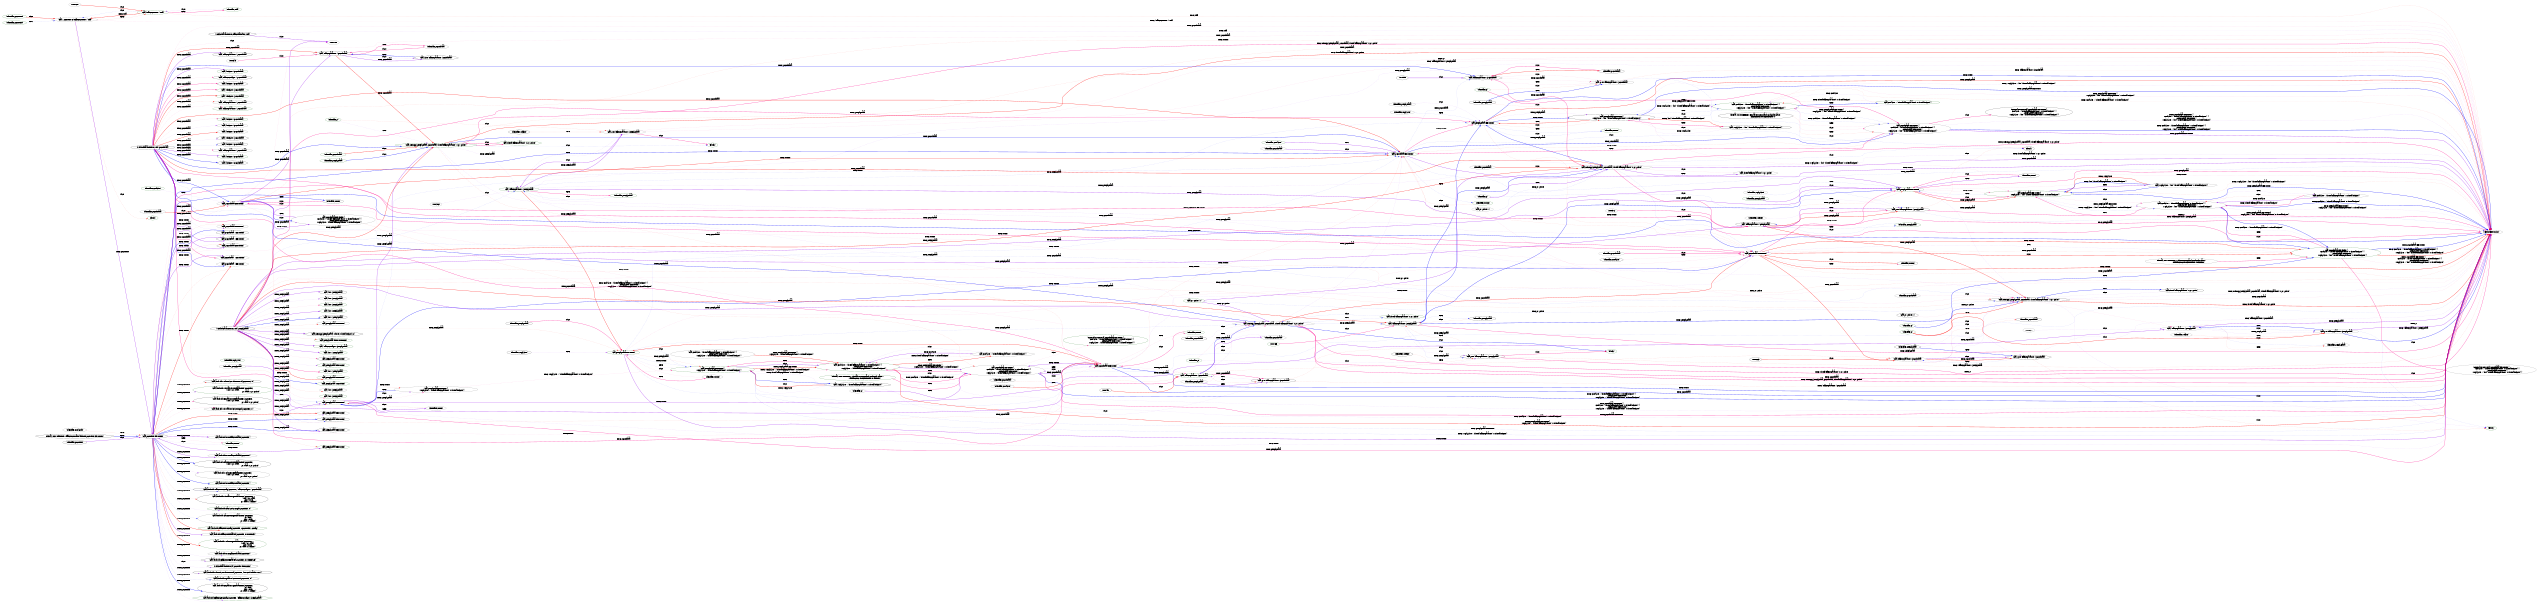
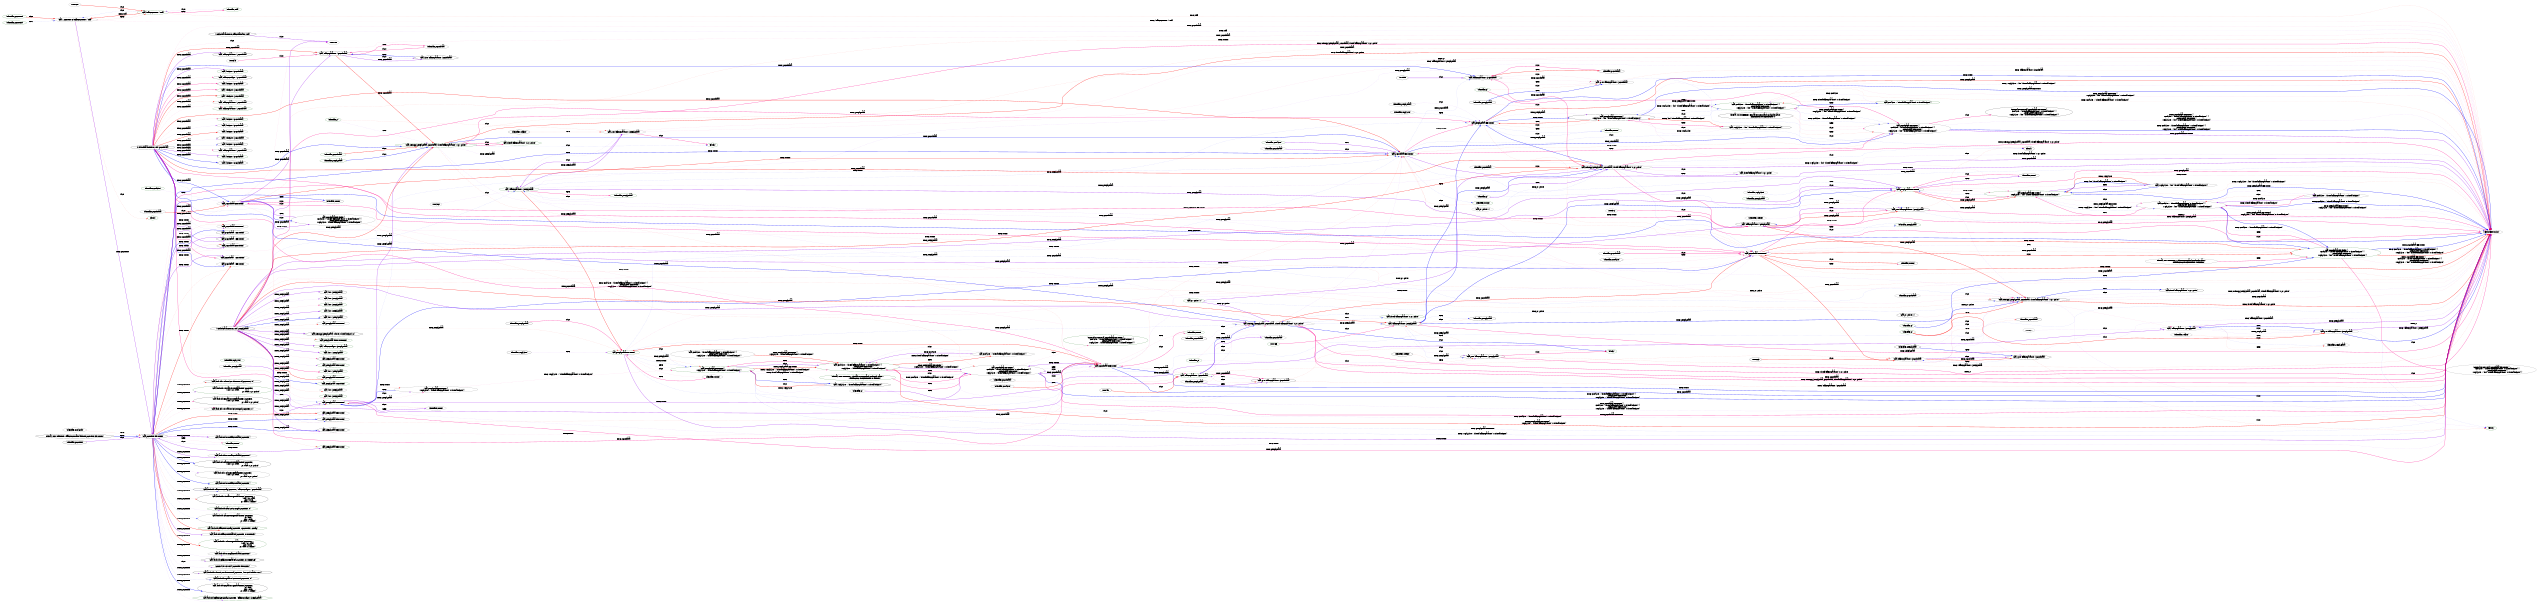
node "(MethodParameterIn,if (pContext == NULL))": label "(MethodParameterIn,if (pContext == NULL))" -> "(ControlStructure,if (pContext == NULL))"
